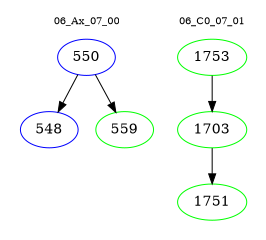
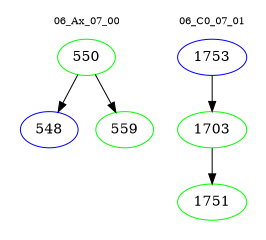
node "550": color blue -> green
node "1753": color green -> blue
